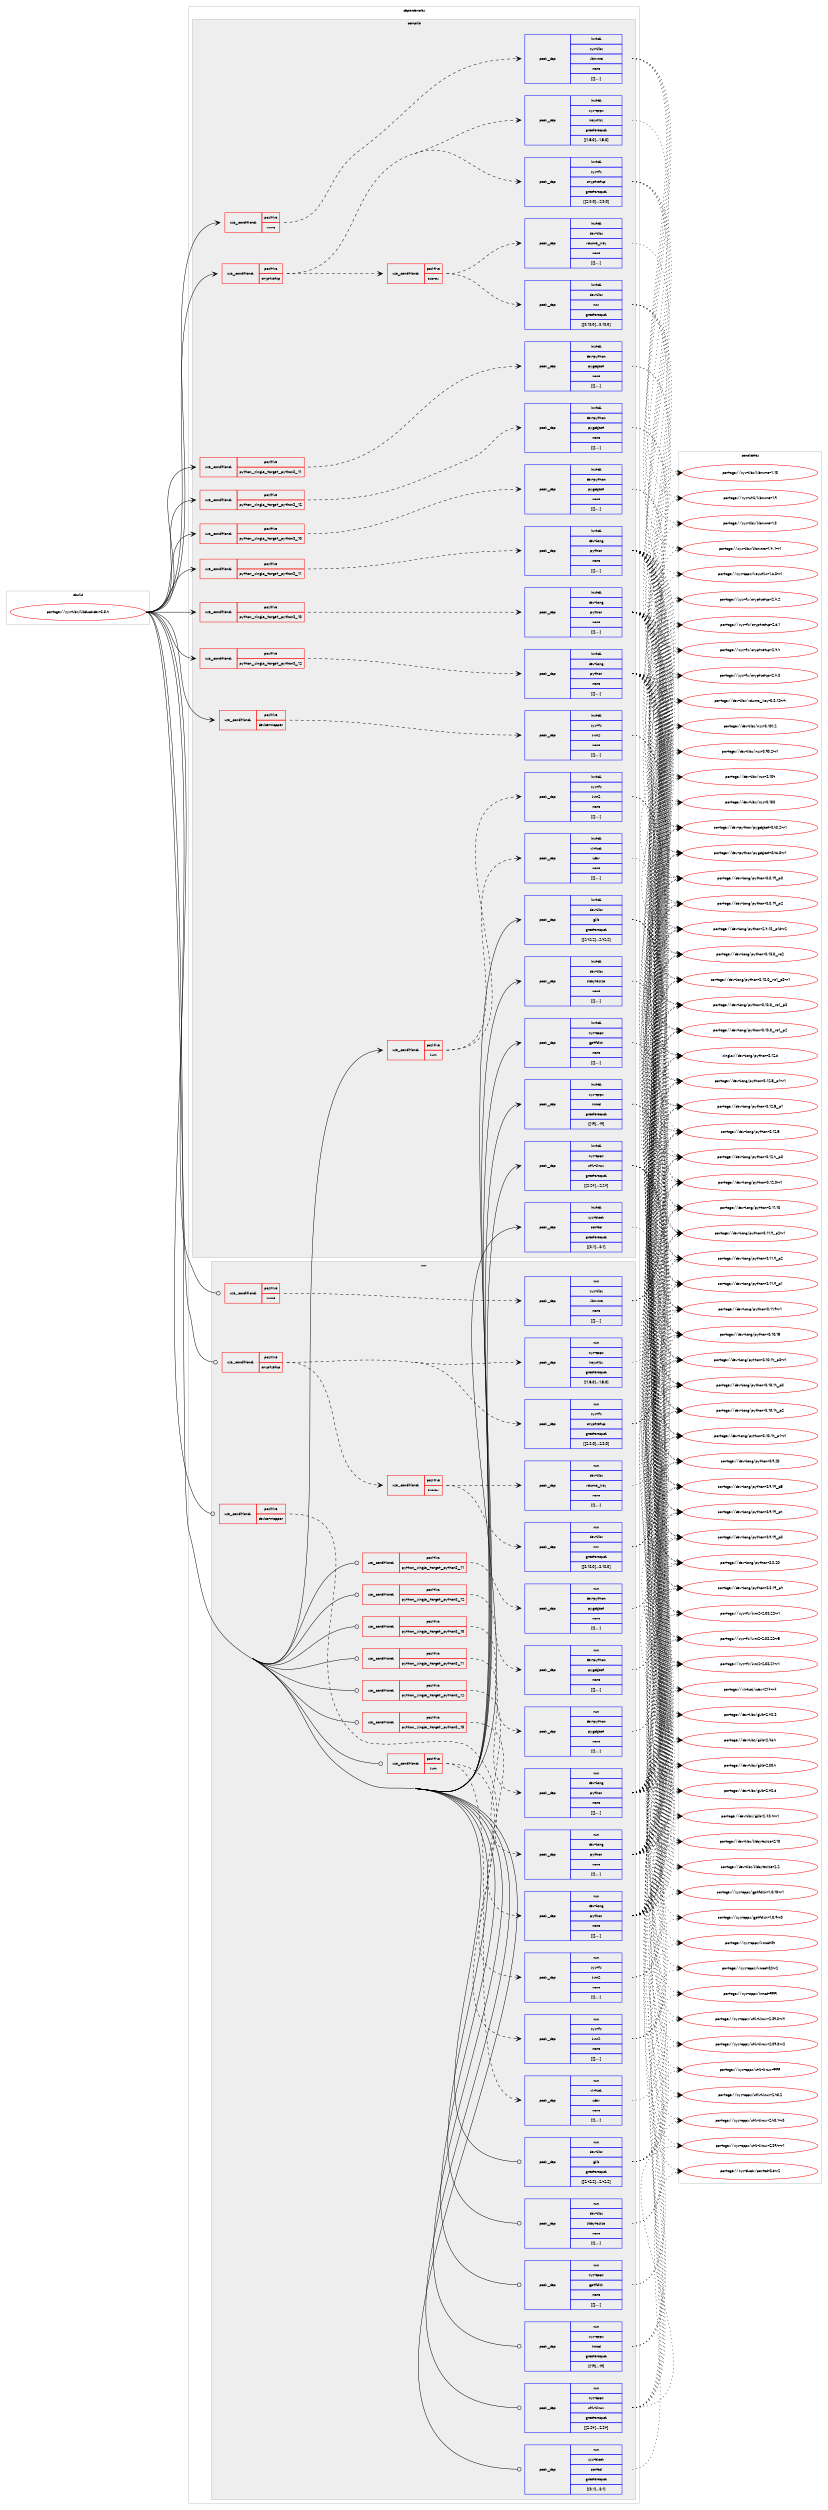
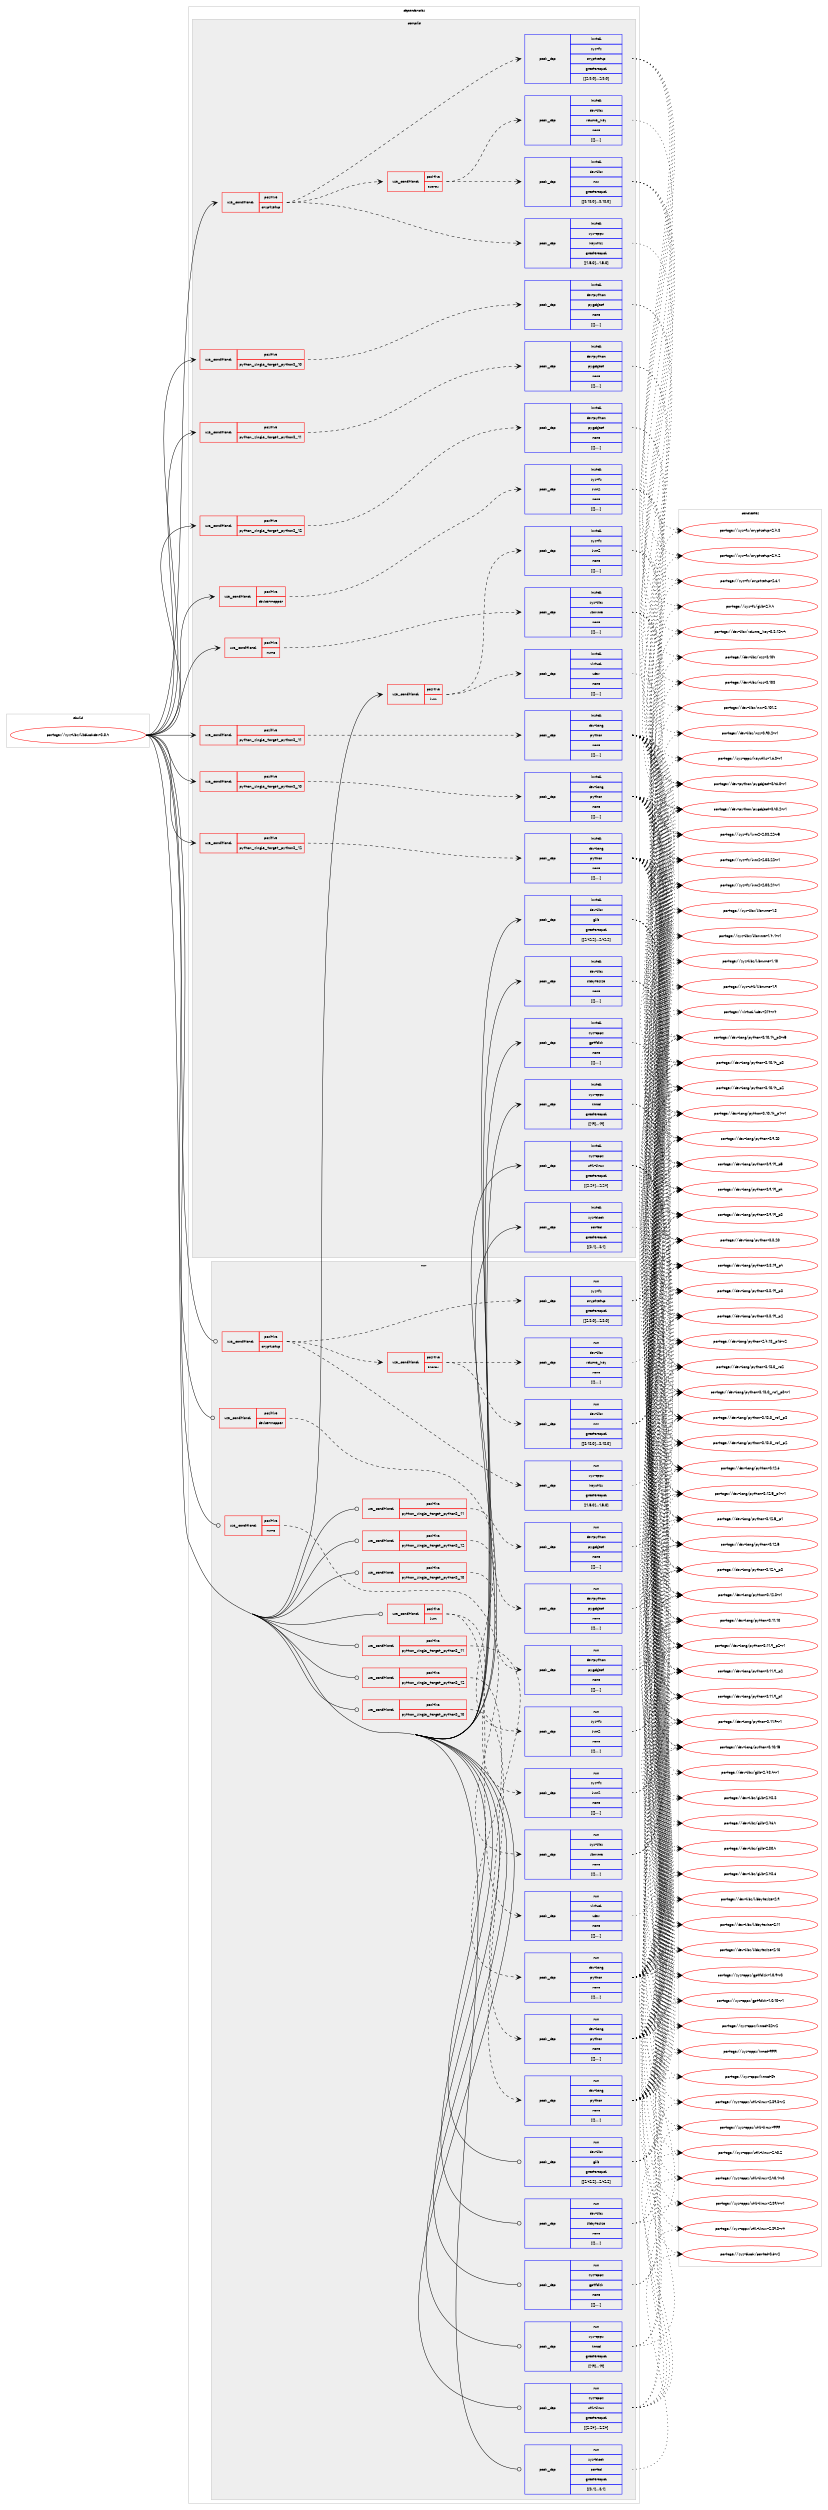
node "portage://sys-fs/cryptsetup-2.7.4": label "portage://sys-fs/cryptsetup-2.7.4" -> "portage://sys-fs/glib-2.7.4"
node "single://dev-lang/python-3.12.6": label "single://dev-lang/python-3.12.6" -> "portage://dev-lang/python-3.12.6"
node "portage://dev-lang/python-3.10.14_p3-r1": label "portage://dev-lang/python-3.10.14_p3-r1" -> "portage://dev-lang/python-3.10.14_p3-r5"
node "portage://dev-libs/libbytesize-2.2": label "portage://dev-libs/libbytesize-2.2" -> "portage://dev-libs/libbytesize-2.9"
node "portage://dev-libs/libbytesize-2.11": added
